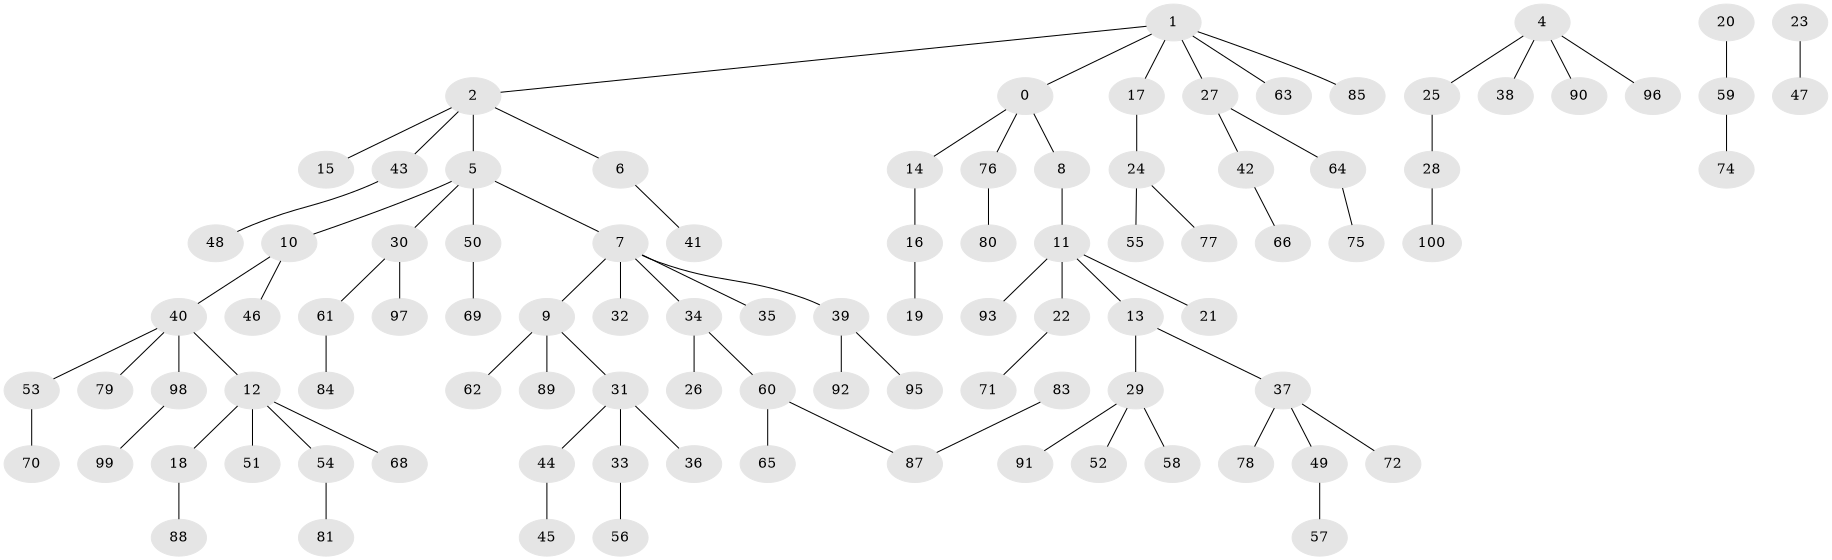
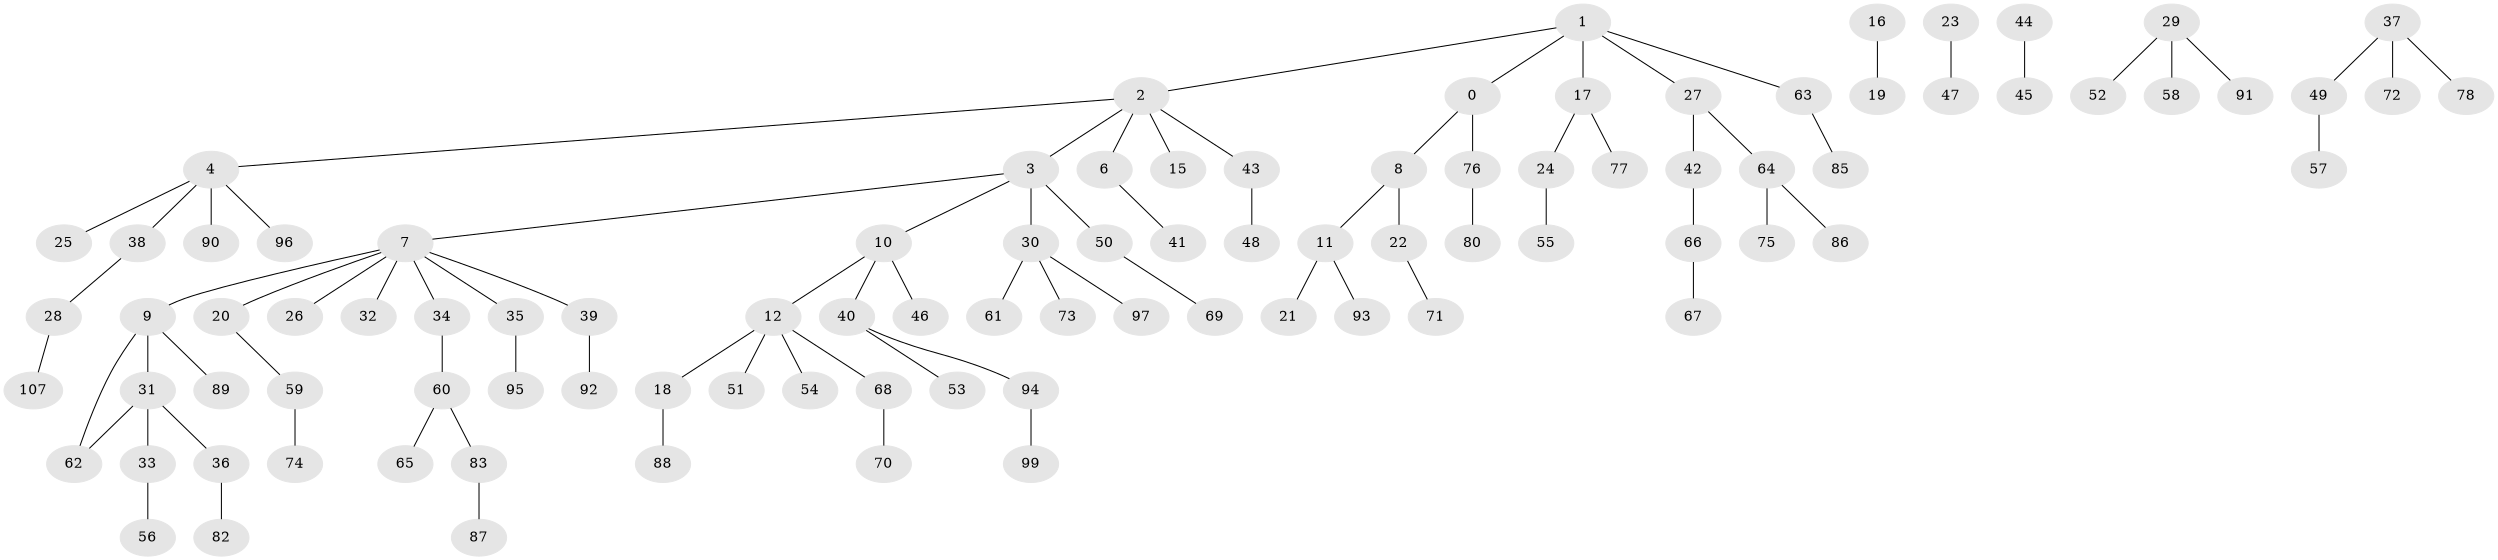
edge "1" -- "85": now "63" -- "85"
edge "2" -- "4": added
edge "25" -- "28": now "38" -- "28"
node "5": label "5" -> "3"
node "14": removed
edge "24" -- "77": now "17" -- "77"
node "100": label "100" -> "107"
node "86": added
edge "7" -- "20": added
edge "11" -- "22": now "8" -- "22"
node "73": added
node "13": removed
node "67": added
edge "40" -- "12": now "10" -- "12"
edge "34" -- "26": now "7" -- "26"
edge "39" -- "95": now "35" -- "95"
node "79": removed
node "98": label "98" -> "94"
node "84": removed
edge "53" -- "70": now "68" -- "70"
edge "31" -- "44": now "31" -- "62"
edge "60" -- "87": now "60" -- "83"
node "82": added
node "81": removed
